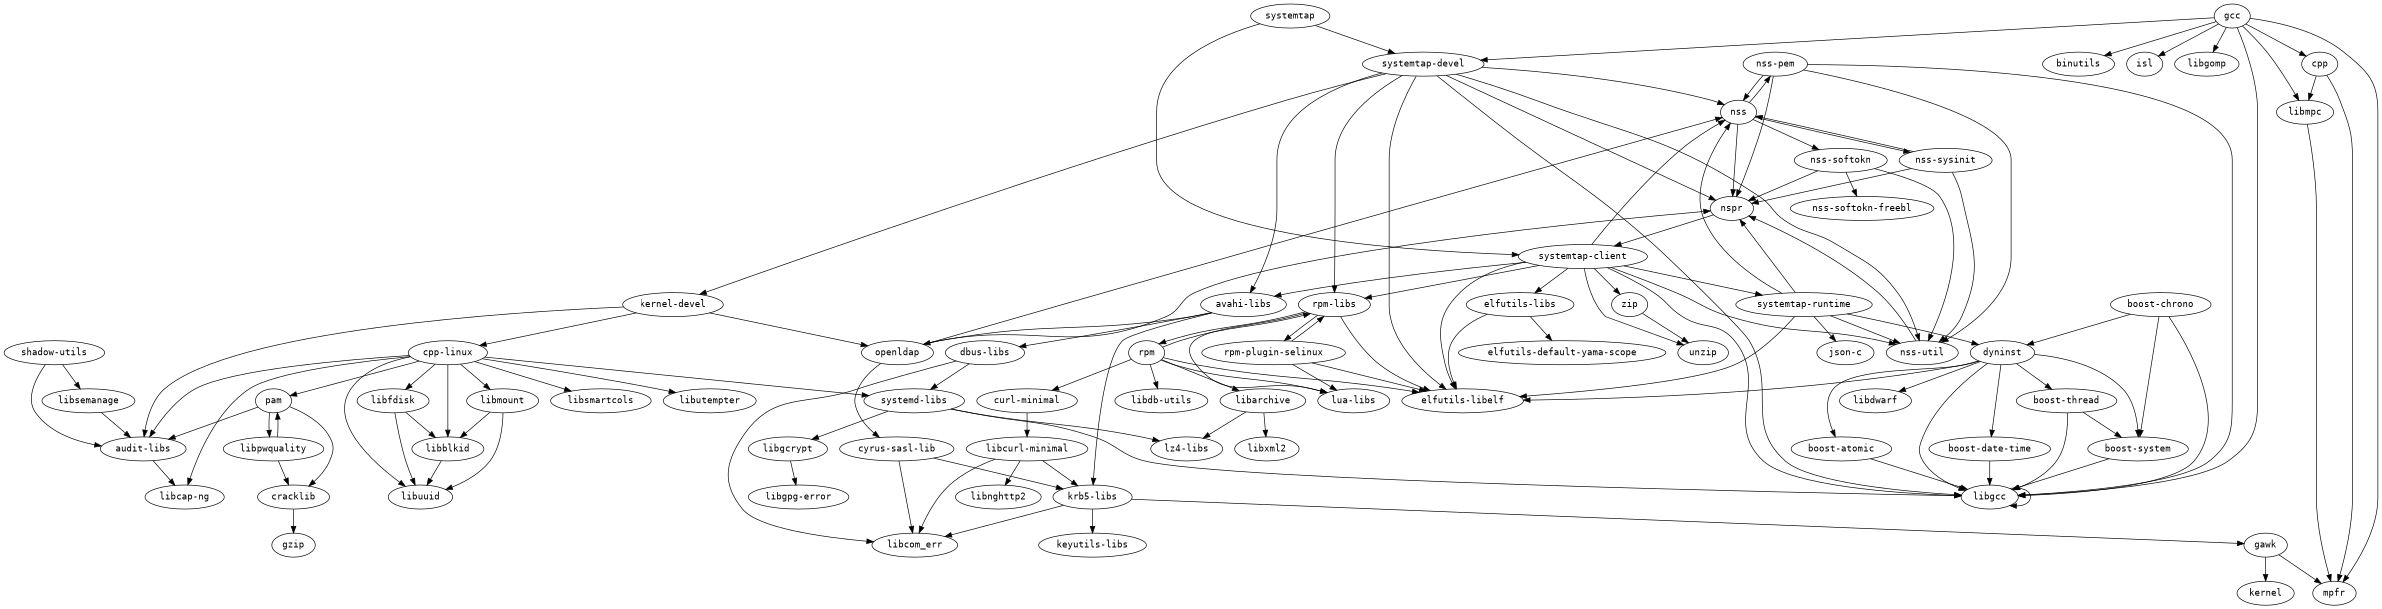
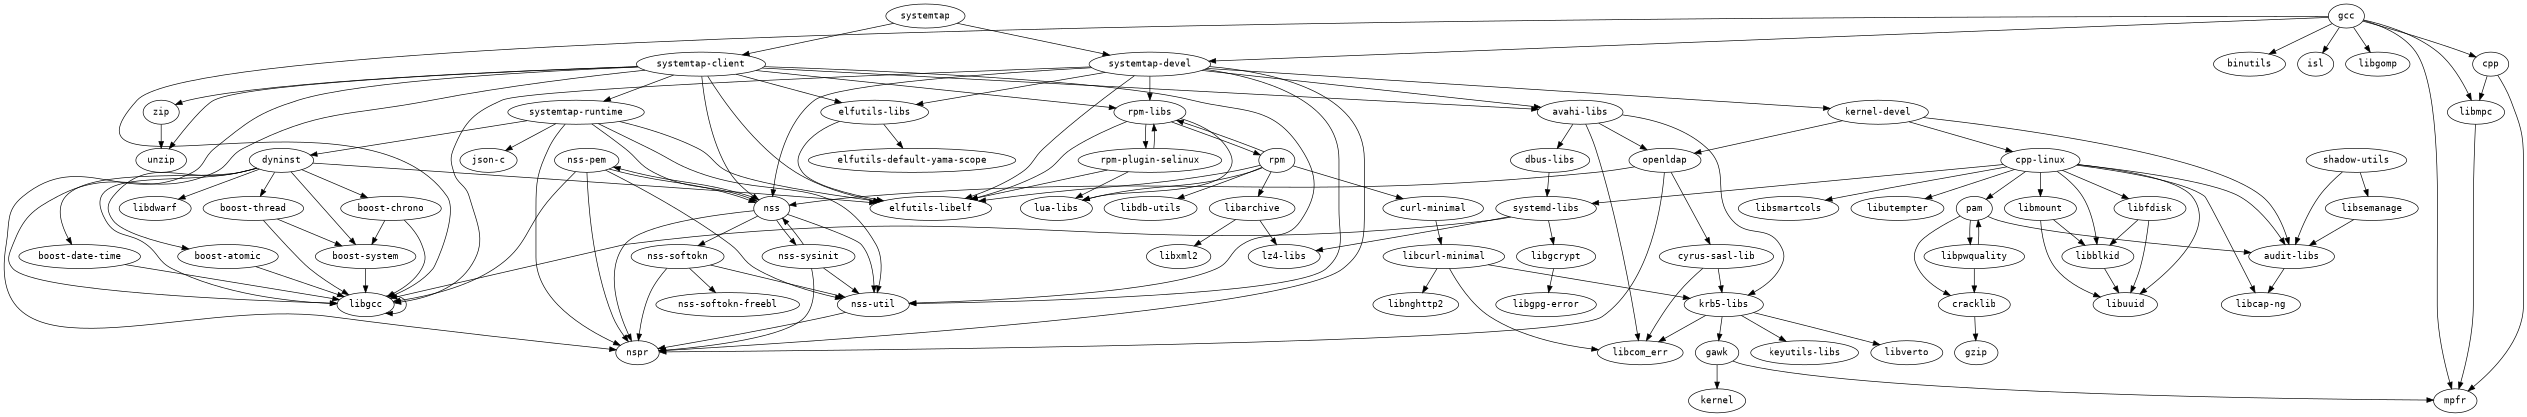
edge "systemtap-devel" -> "elfutils-libs": added
edge "nspr" -> "systemtap-client": reversed
edge "nss" -> "nss-util": added
edge "boost-chrono" -> "dyninst": reversed
node "libverto": added
edge "dbus-libs" -> "libcom_err": now "avahi-libs" -> "libcom_err"
